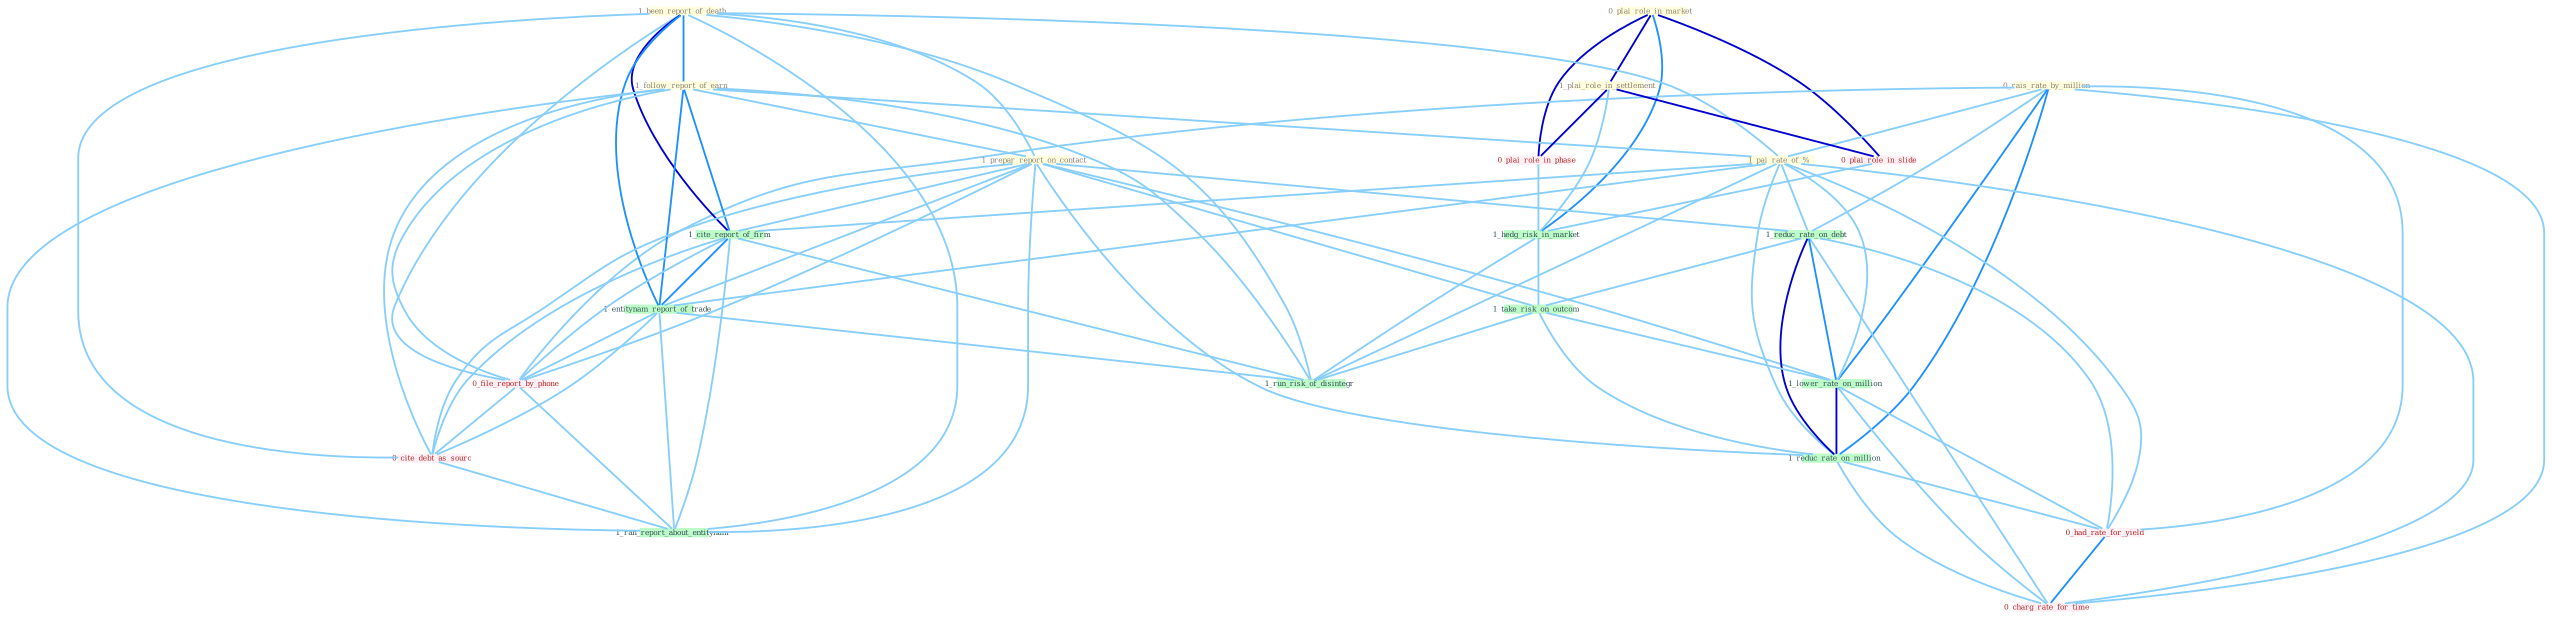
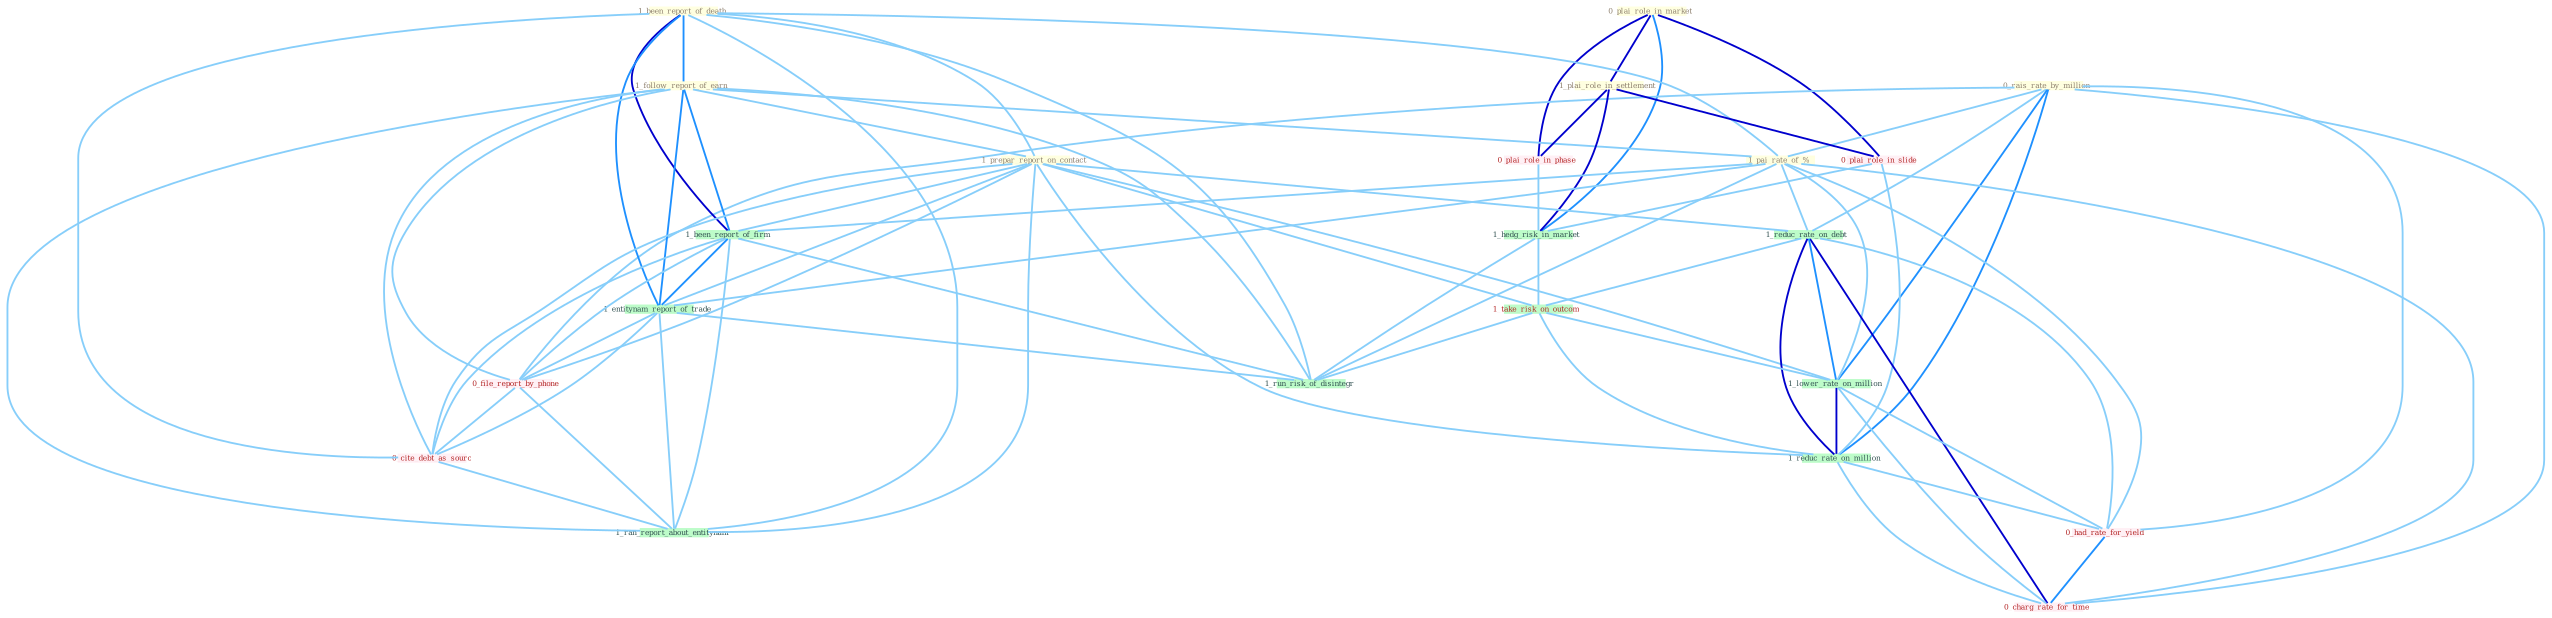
edge "1_plai_role_in_settlement" -- "1_hedg_risk_in_market": color #87cefa -> #0000cd
edge "1_been_report_of_death" -- "0_file_report_by_phone": removed
node "1_cite_report_of_firm": label "1_cite_report_of_firm" -> "1_been_report_of_firm"
node "1_take_risk_on_outcom": fontcolor #2f4f4f -> #b22222
edge "1_pai_rate_of_%" -- "1_reduc_rate_on_million": now "0_plai_role_in_slide" -- "1_reduc_rate_on_million"
edge "1_reduc_rate_on_debt" -- "0_charg_rate_for_time": color #87cefa -> #0000cd
